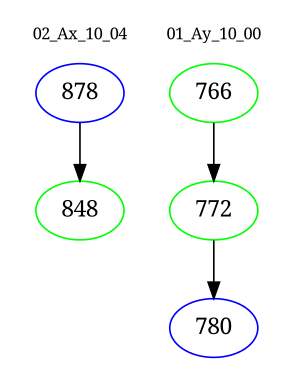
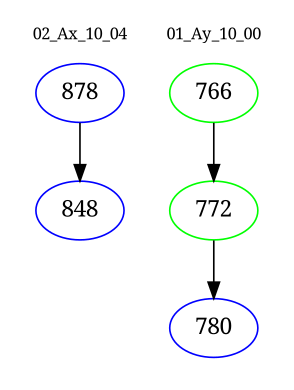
node "848": color green -> blue
